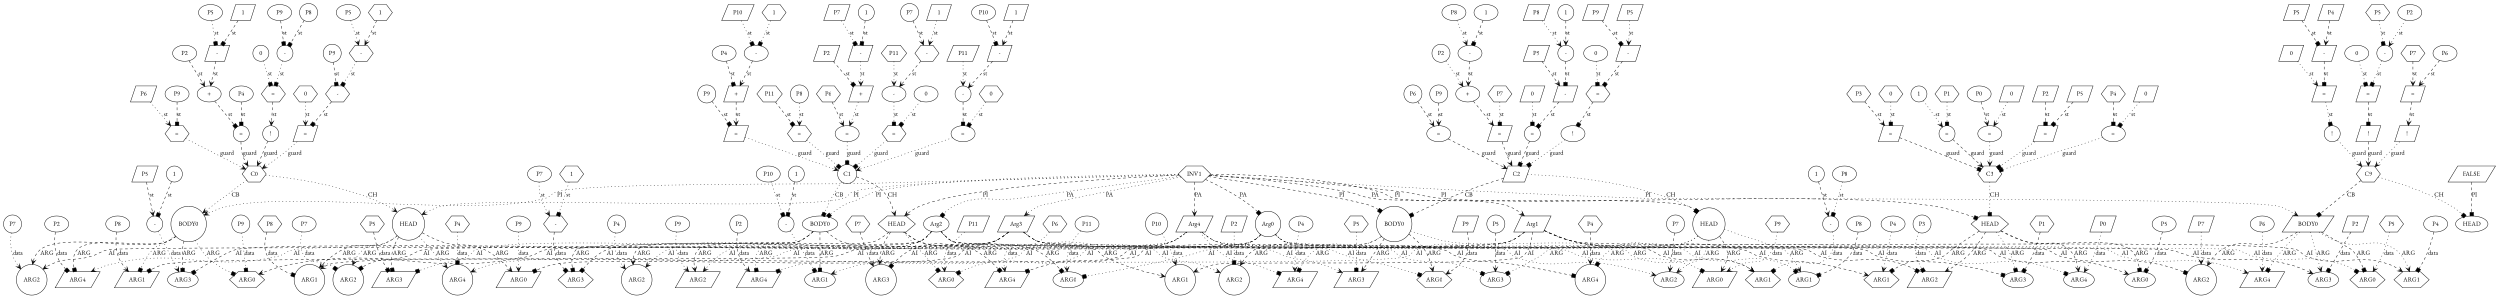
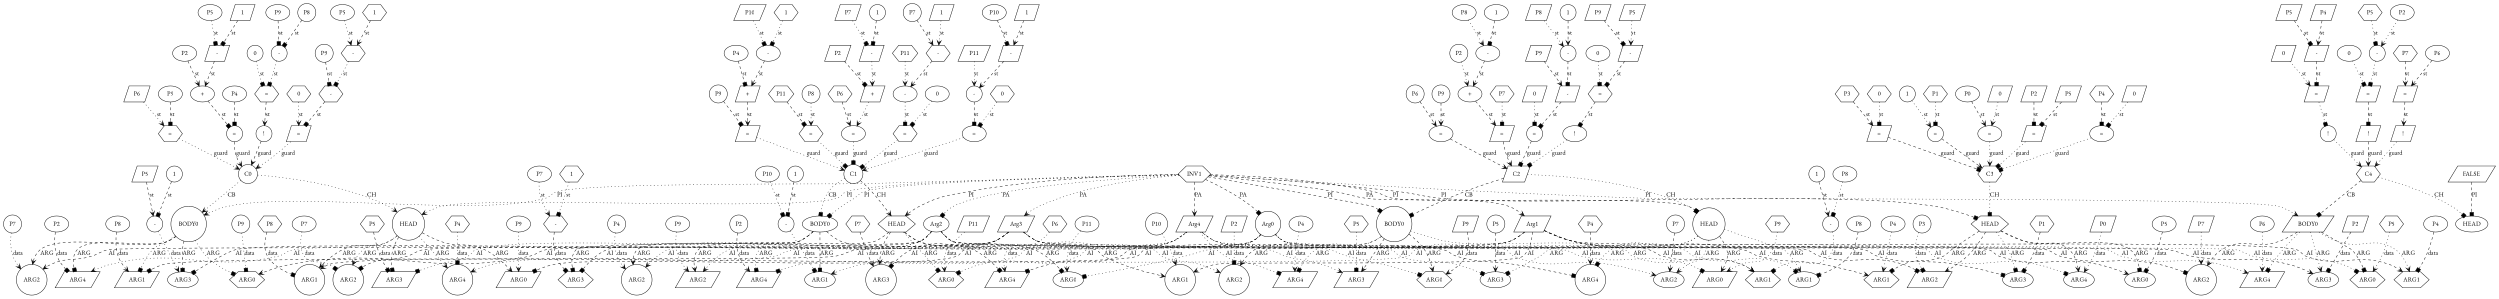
node "C0": shape hexagon -> circle
node "C9": label "C9" -> "C4"
